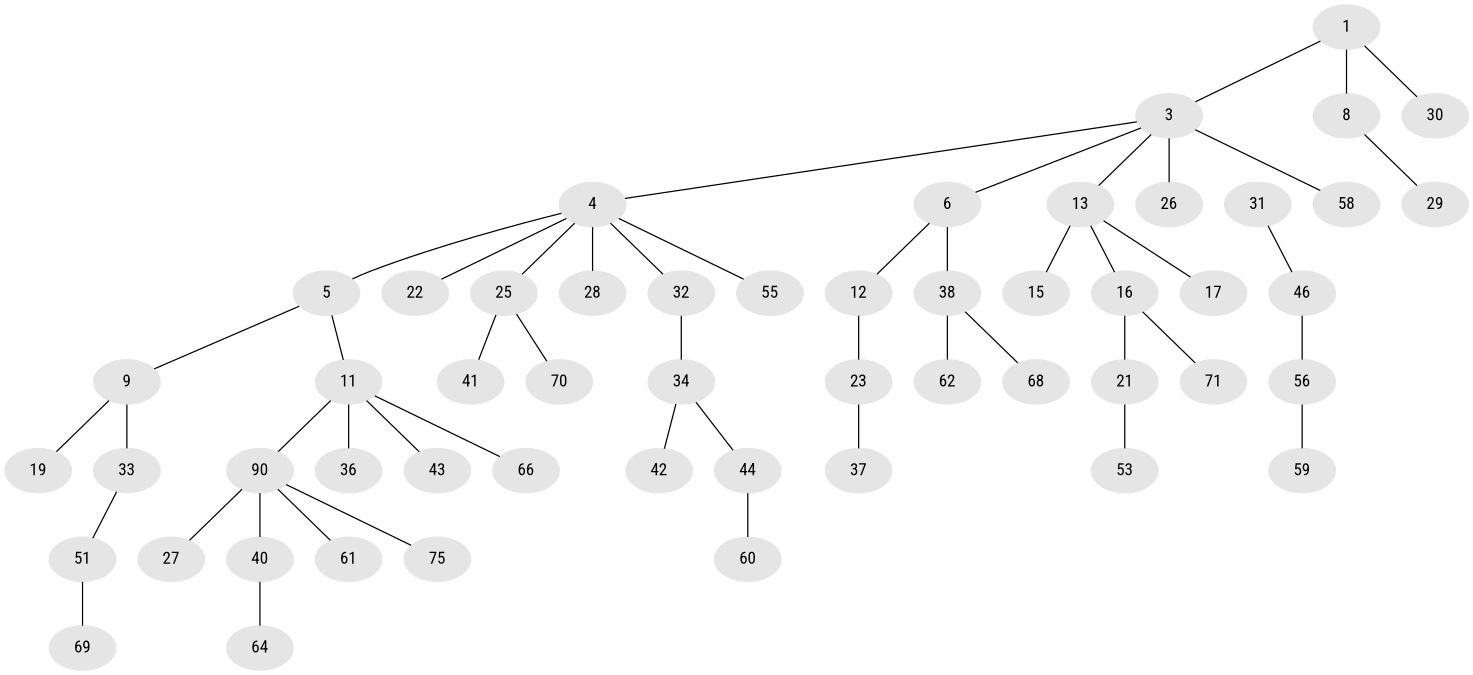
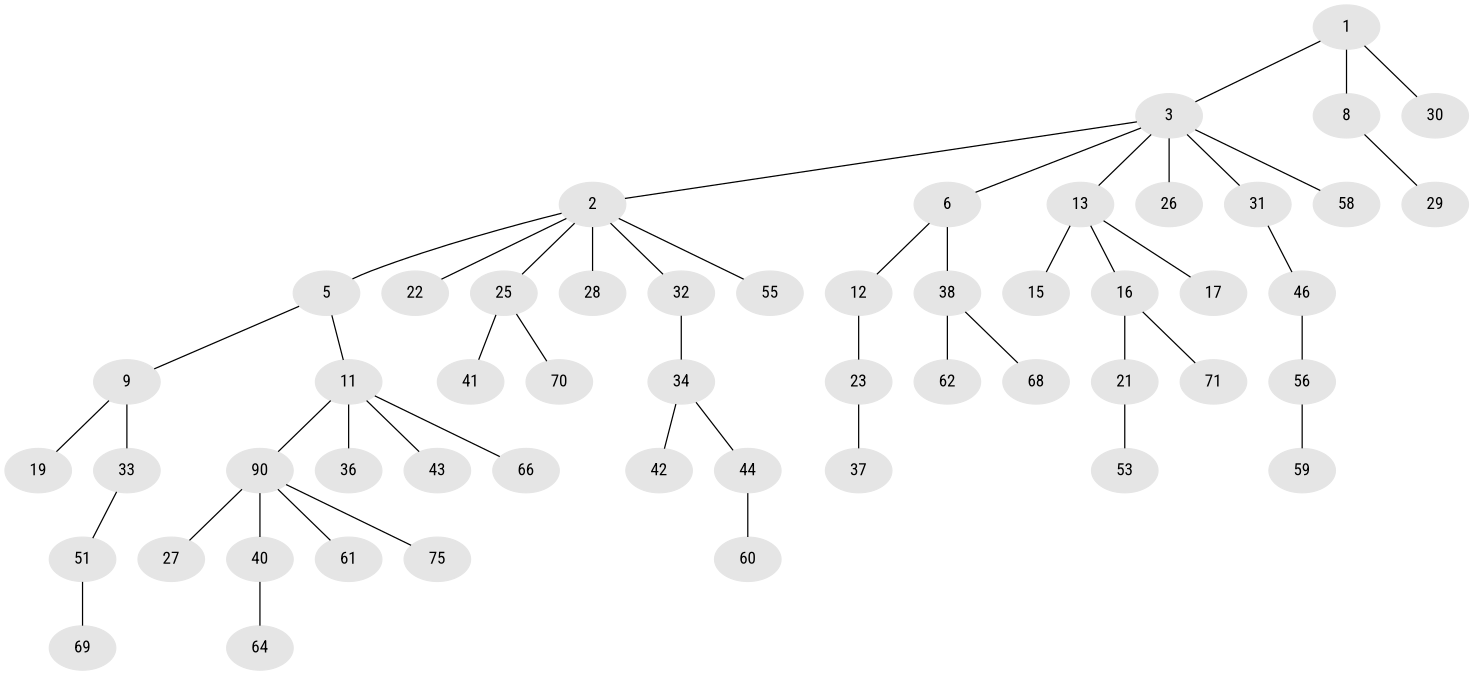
edge "3" -- "31": added
node "4": label "4" -> "2"
